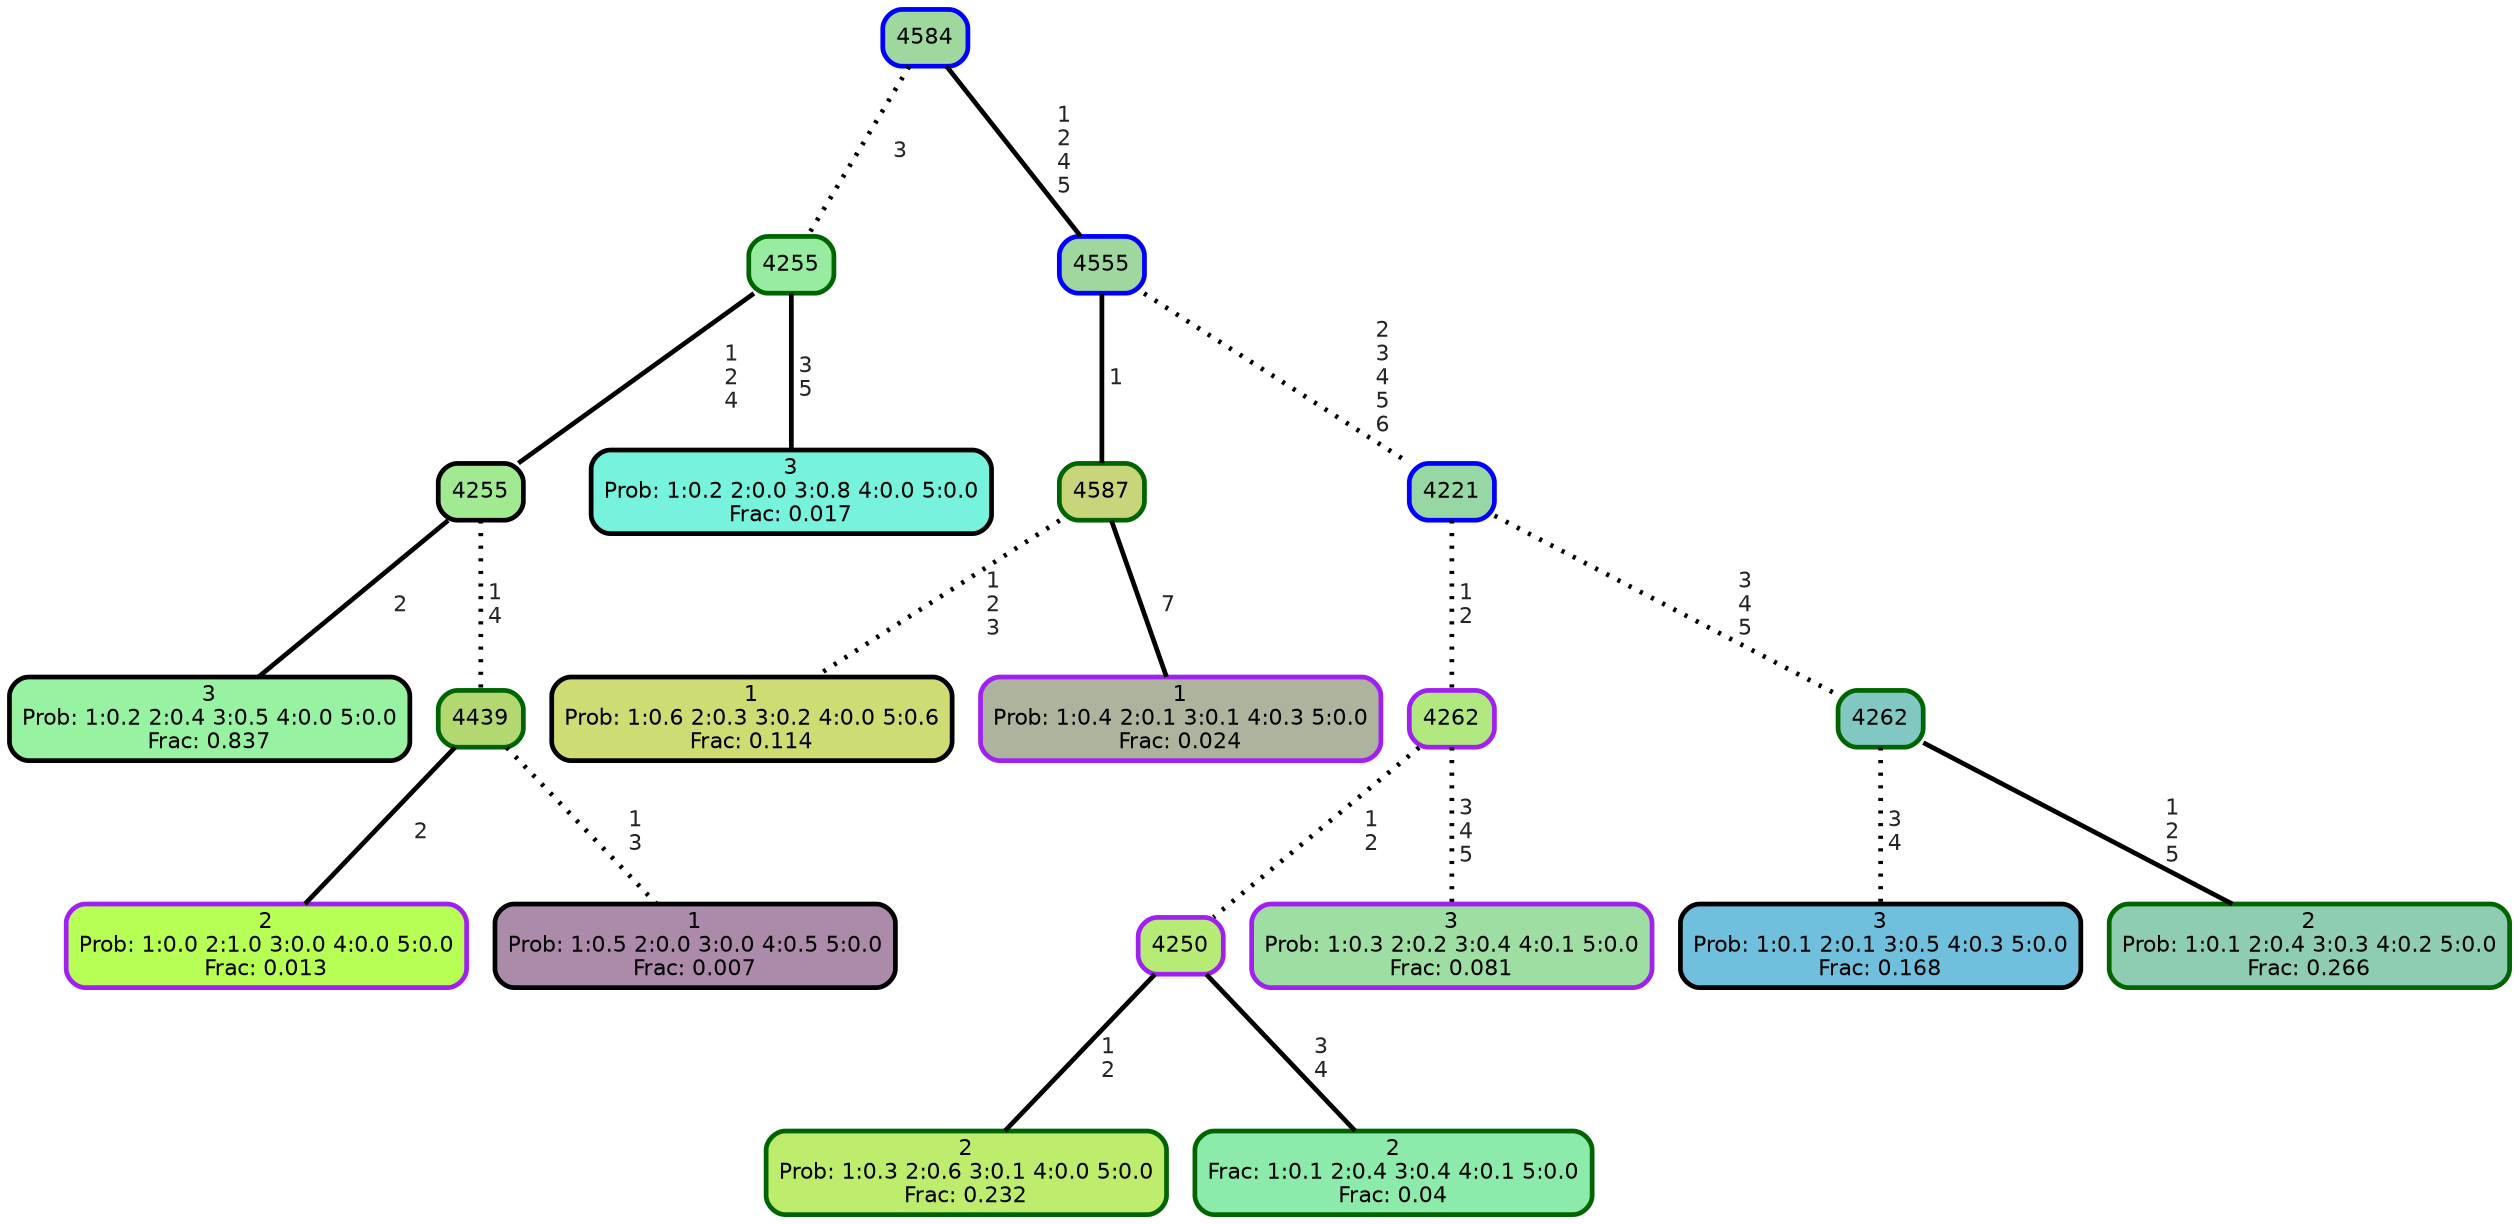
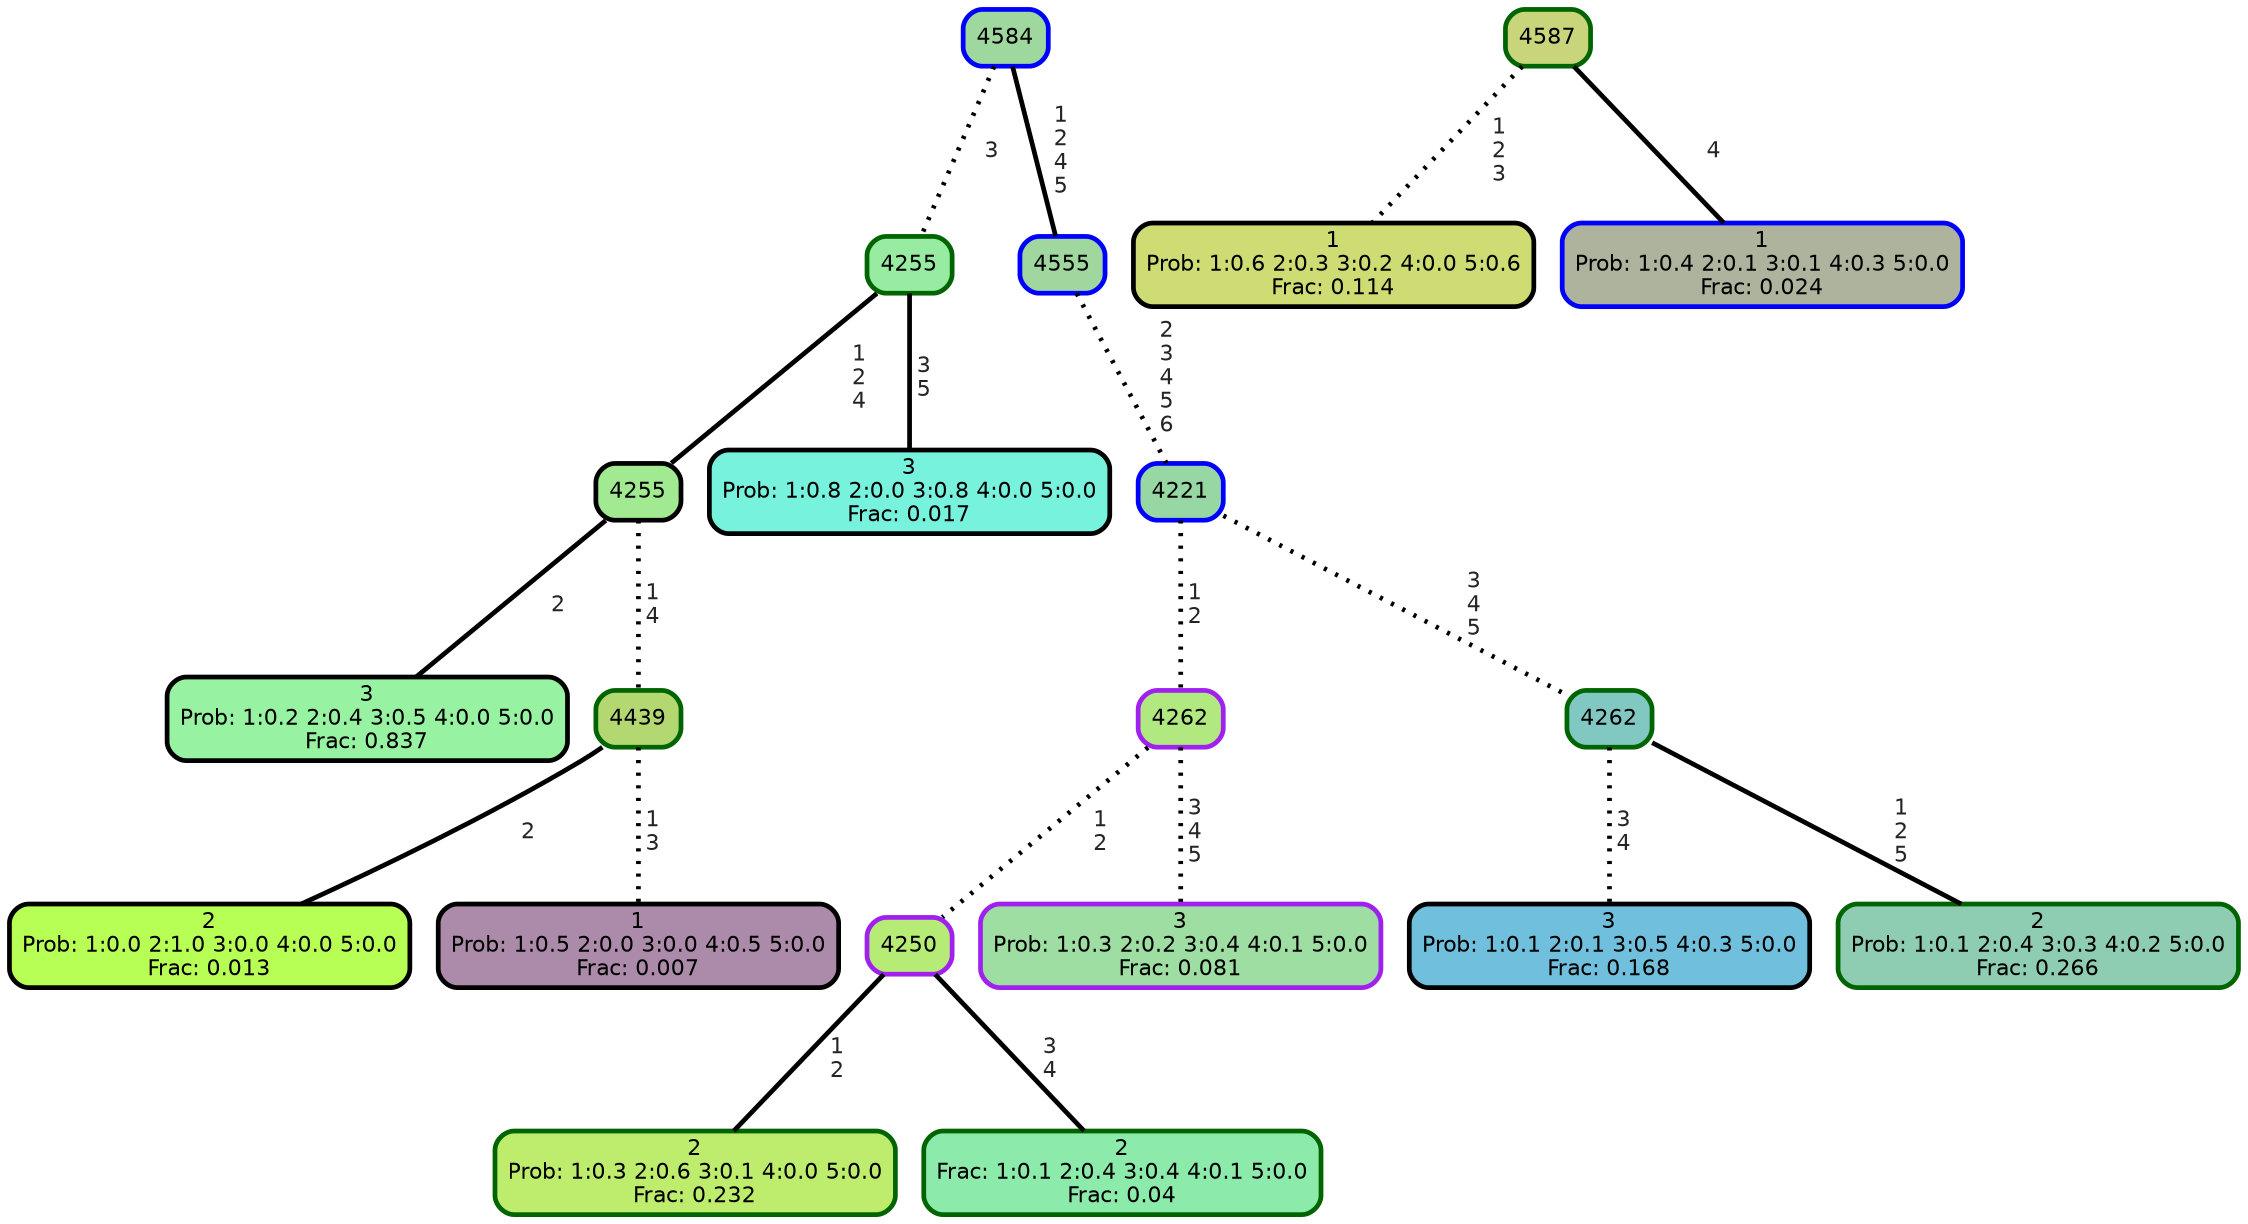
edge "4555" -- "4587": removed, label "1"
node "3 Prob: 1:0.2 2:0.0 3:0.8 4:0.0 5:0.0 Frac: 0.017": label "3 Prob: 1:0.2 2:0.0 3:0.8 4:0.0 5:0.0 Frac: 0.017" -> "3 Prob: 1:0.8 2:0.0 3:0.8 4:0.0 5:0.0 Frac: 0.017"
edge "4587" -- "1 Prob: 1:0.4 2:0.1 3:0.1 4:0.3 5:0.0 Frac: 0.024": label " 7" -> " 4"
node "1 Prob: 1:0.4 2:0.1 3:0.1 4:0.3 5:0.0 Frac: 0.024": color purple -> blue
node "2 Prob: 1:0.0 2:1.0 3:0.0 4:0.0 5:0.0 Frac: 0.013": color purple -> black
